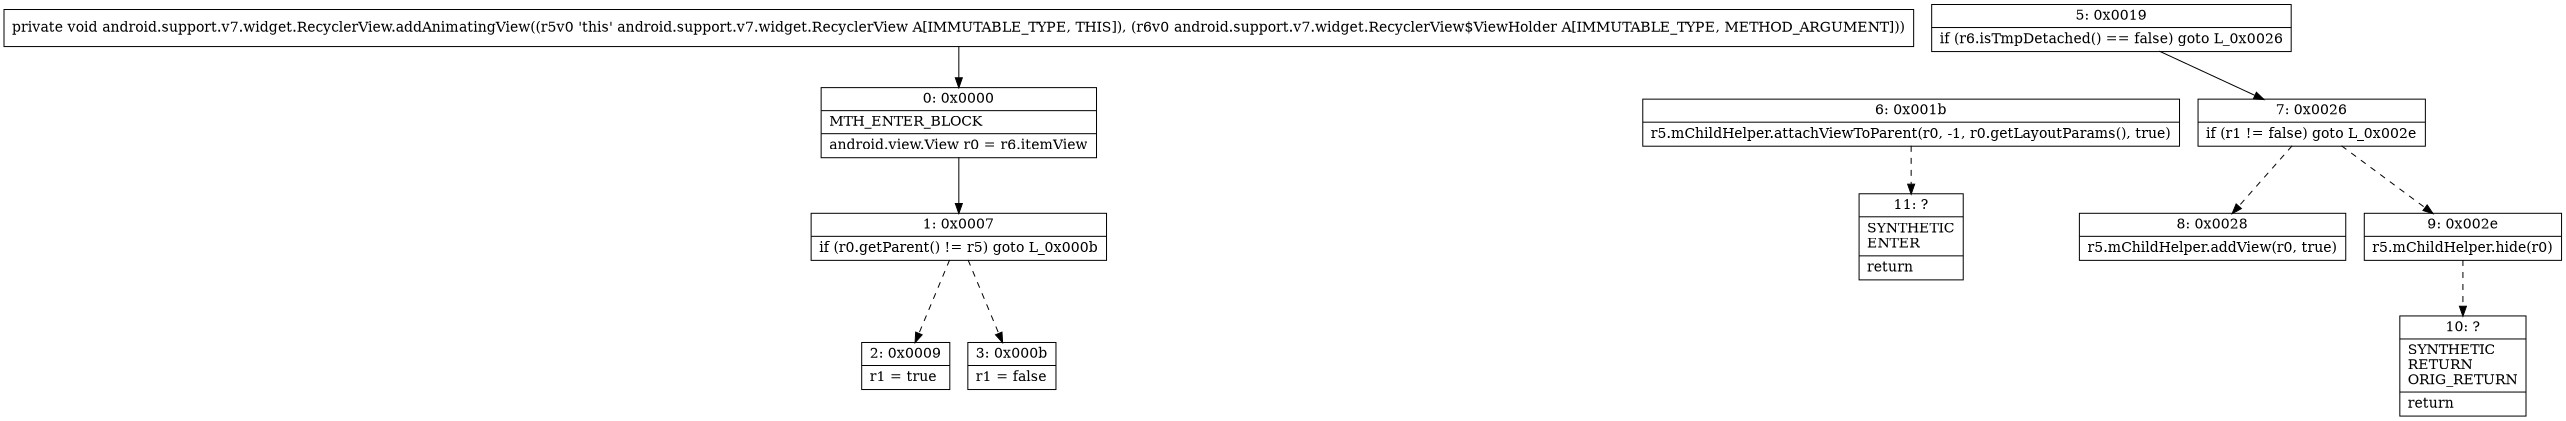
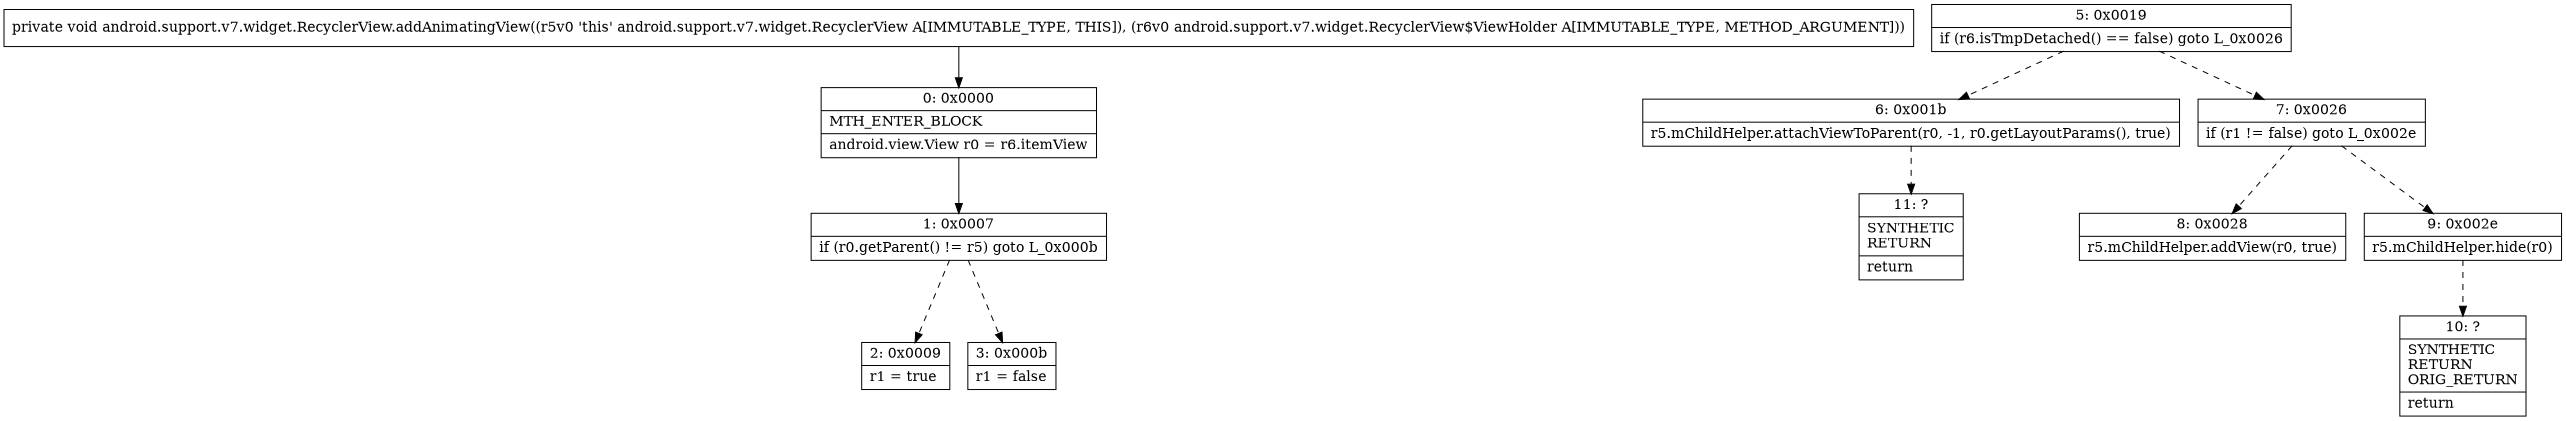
edge "5: 0x0019" -> "6: 0x001b": added
edge "5: 0x0019" -> "7: 0x0026": style solid -> dashed
node "11: ?": text "ENTER" -> "RETURN"
